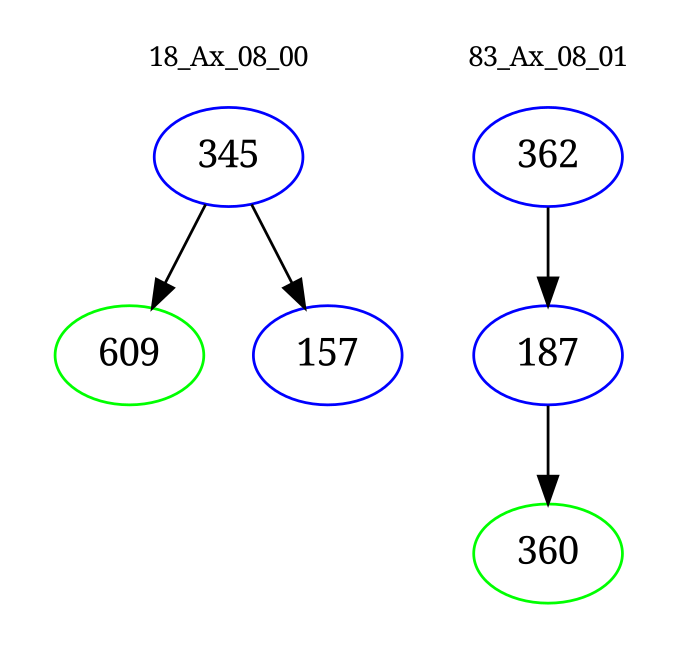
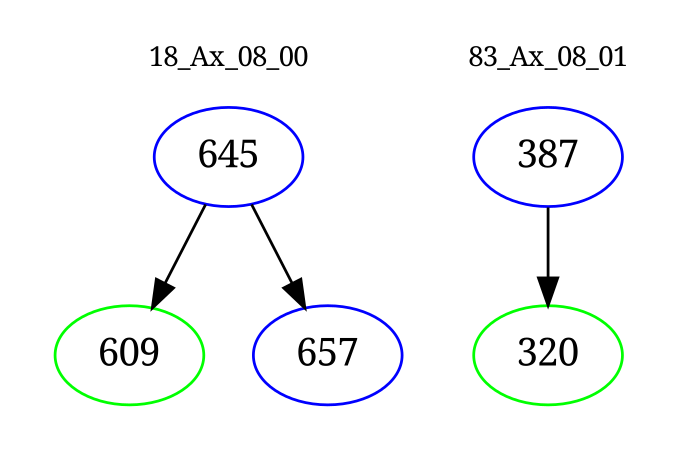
node "345": label "345" -> "645"
node "362": removed
node "157": label "157" -> "657"
node "187": label "187" -> "387"
node "360": label "360" -> "320"
